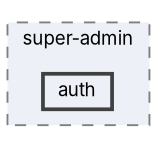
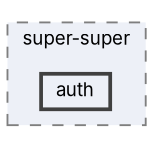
cluster "super-admin": label "super-admin" -> "super-super"
